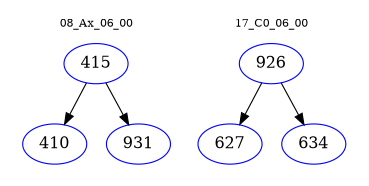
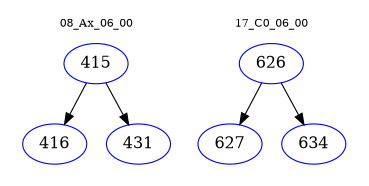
node "926": label "926" -> "626"
node "410": label "410" -> "416"
node "931": label "931" -> "431"
